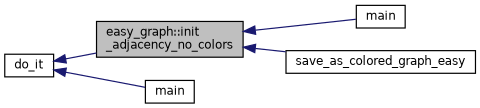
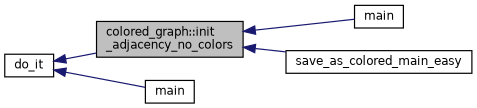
node "easy_graph::init _adjacency_no_colors": label "easy_graph::init _adjacency_no_colors" -> "colored_graph::init _adjacency_no_colors"
node "save_as_colored_graph_easy": label "save_as_colored_graph_easy" -> "save_as_colored_main_easy"
